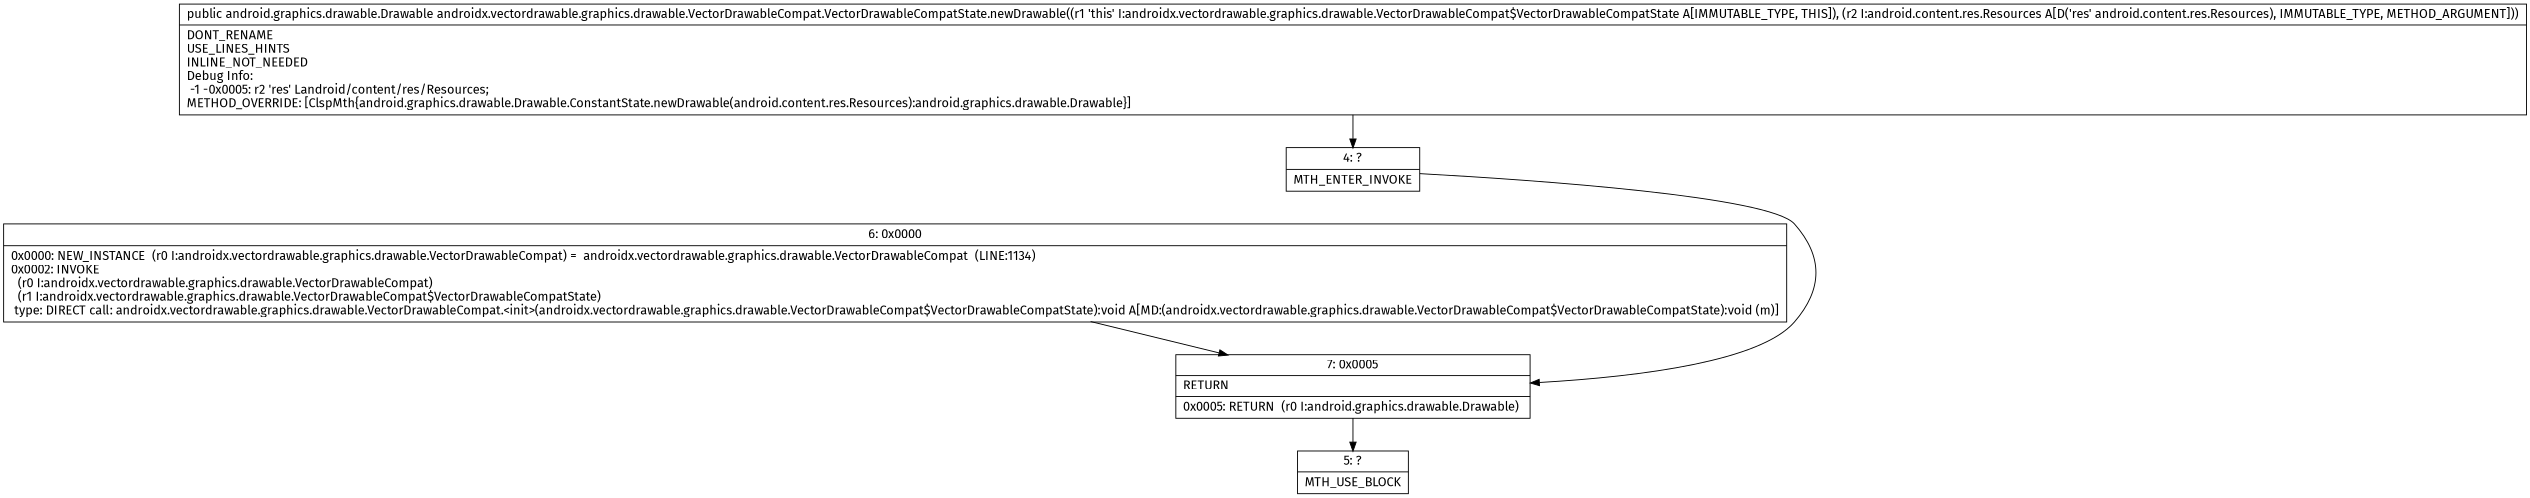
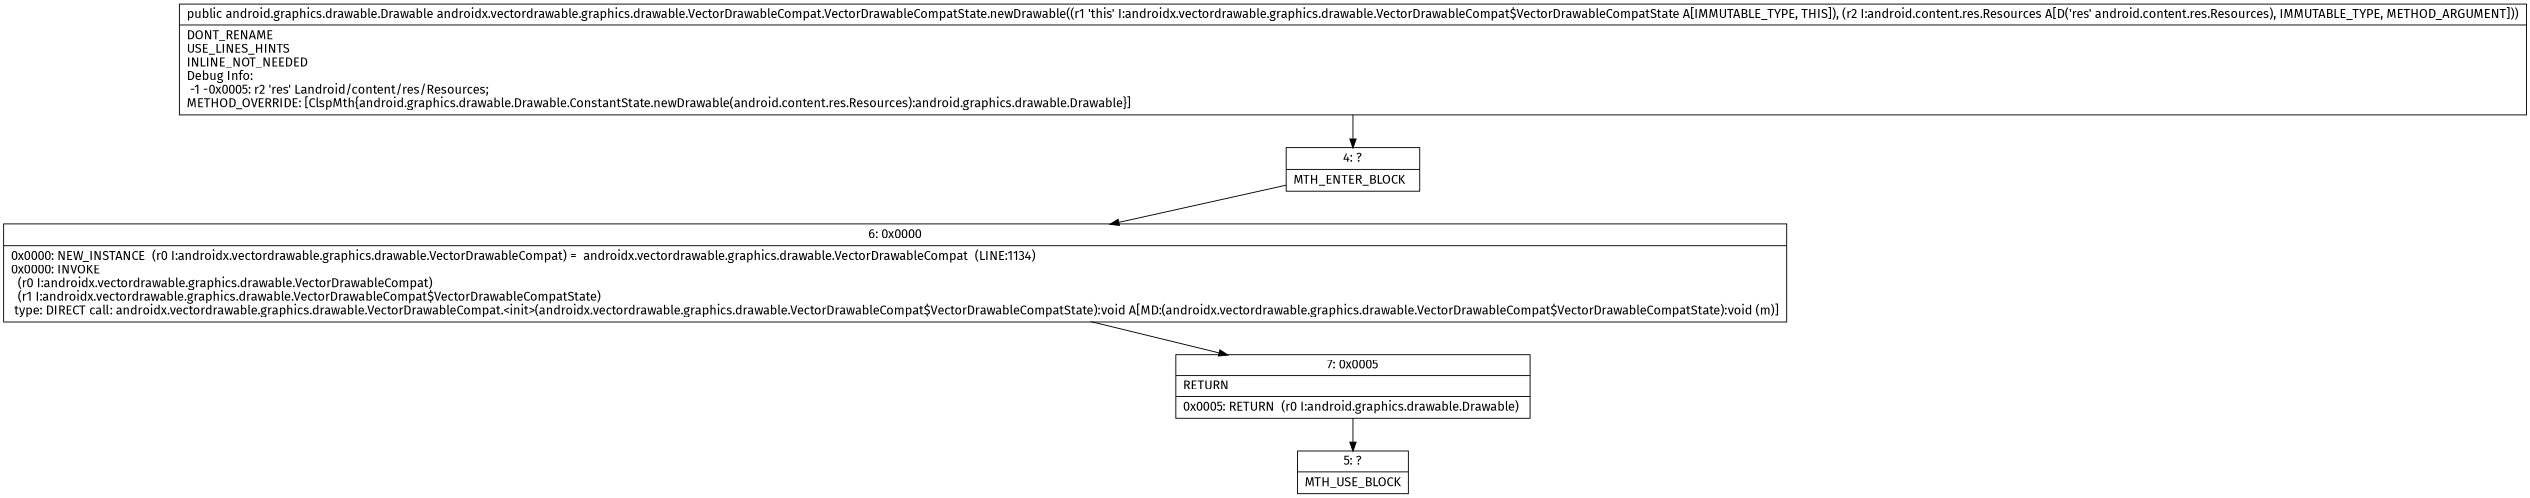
node "4: ?": text "MTH_ENTER_INVOKE" -> "MTH_ENTER_BLOCK"
edge "4: ?" -> "7: 0x0005": now "4: ?" -> "6: 0x0000"
node "6: 0x0000": text "0x0002: INVOKE" -> "0x0000: INVOKE"
